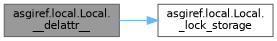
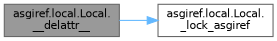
node "asgiref.local.Local. _lock_storage": label "asgiref.local.Local. _lock_storage" -> "asgiref.local.Local. _lock_asgiref"
